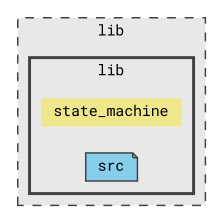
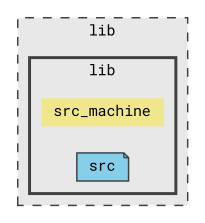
node "state_machine": label "state_machine" -> "src_machine"
